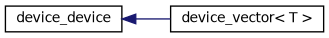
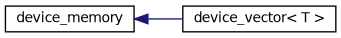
node "device_device": label "device_device" -> "device_memory"
